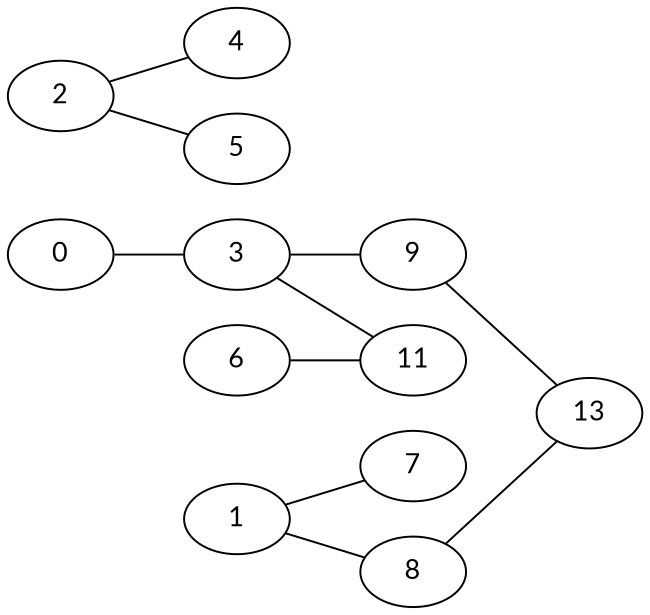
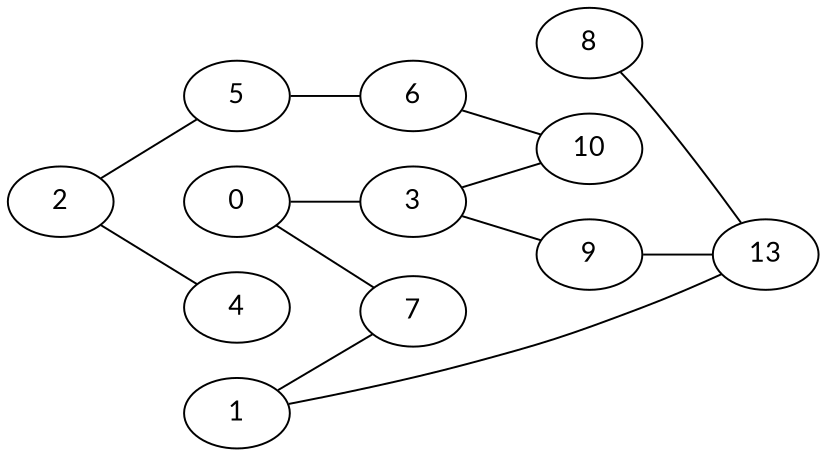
edge "5" -- "6": added
edge "0" -- "7": added
node "11": label "11" -> "10"
edge "1" -- "8": now "1" -- "13"
